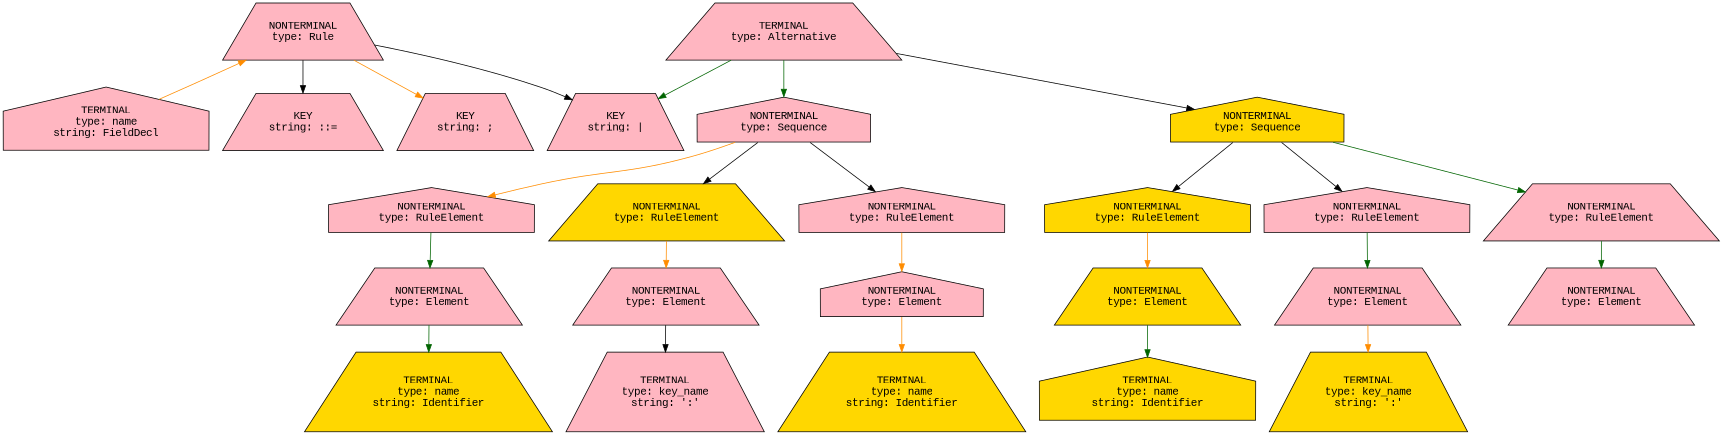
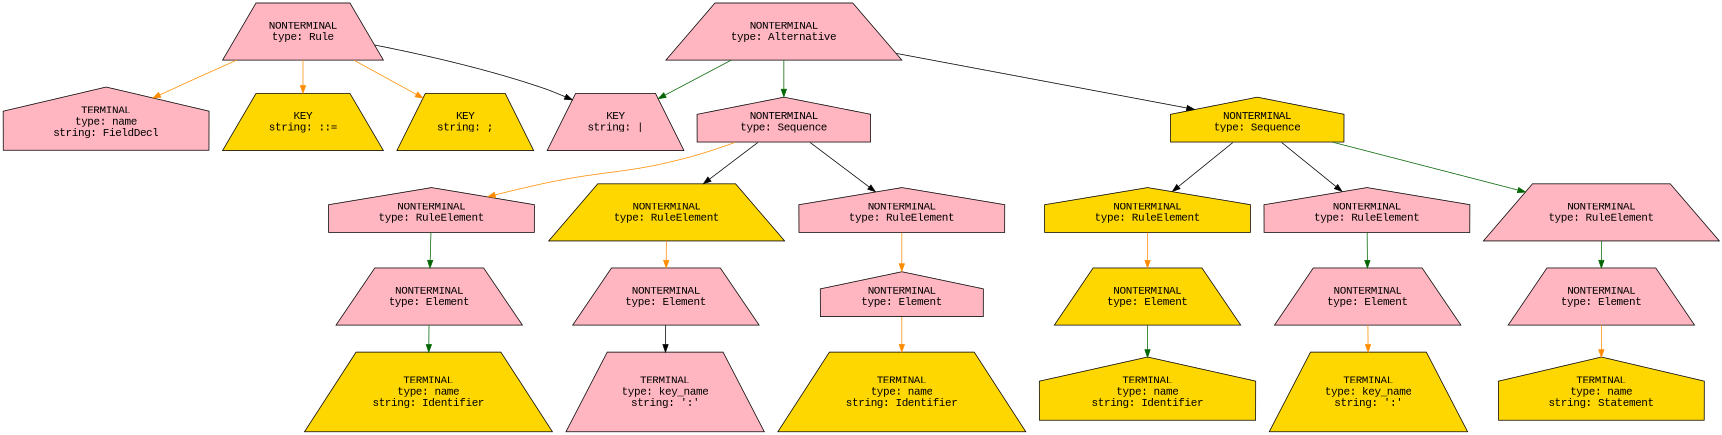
node "TERMINAL type: Alternative": label "TERMINAL type: Alternative" -> "NONTERMINAL type: Alternative"
edge "NONTERMINAL type: Rule" -> "KEY string: ::=": color black -> darkorange
edge "TERMINAL type: name string: FieldDecl" -> "NONTERMINAL type: Rule": reversed
node "KEY string: ::=": fillcolor lightpink -> gold
node "KEY string: ;": fillcolor lightpink -> gold
node "TERMINAL type: name string: Statement": added
